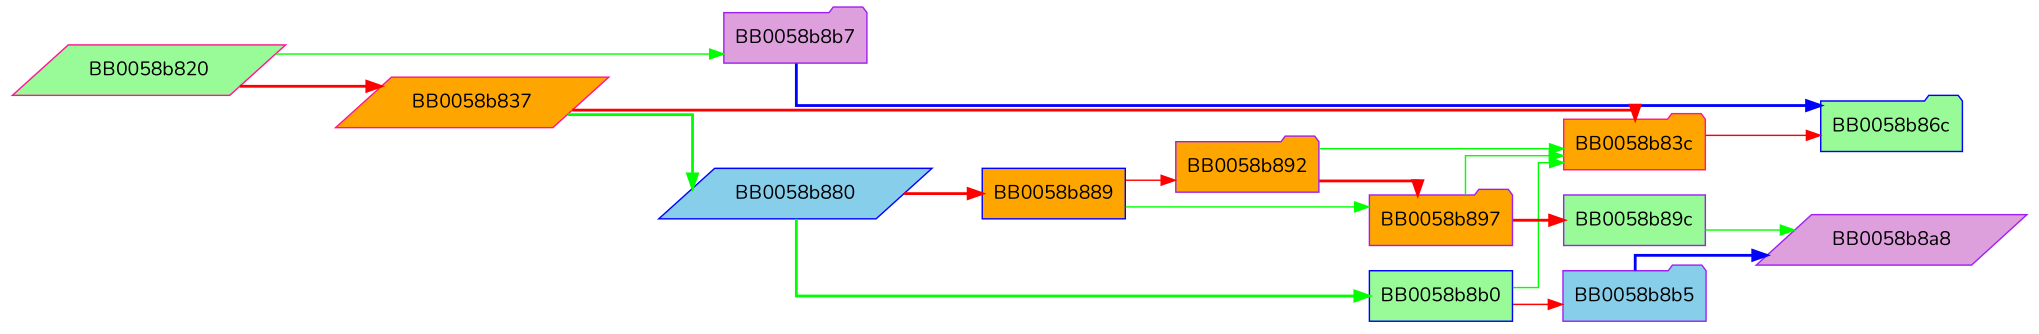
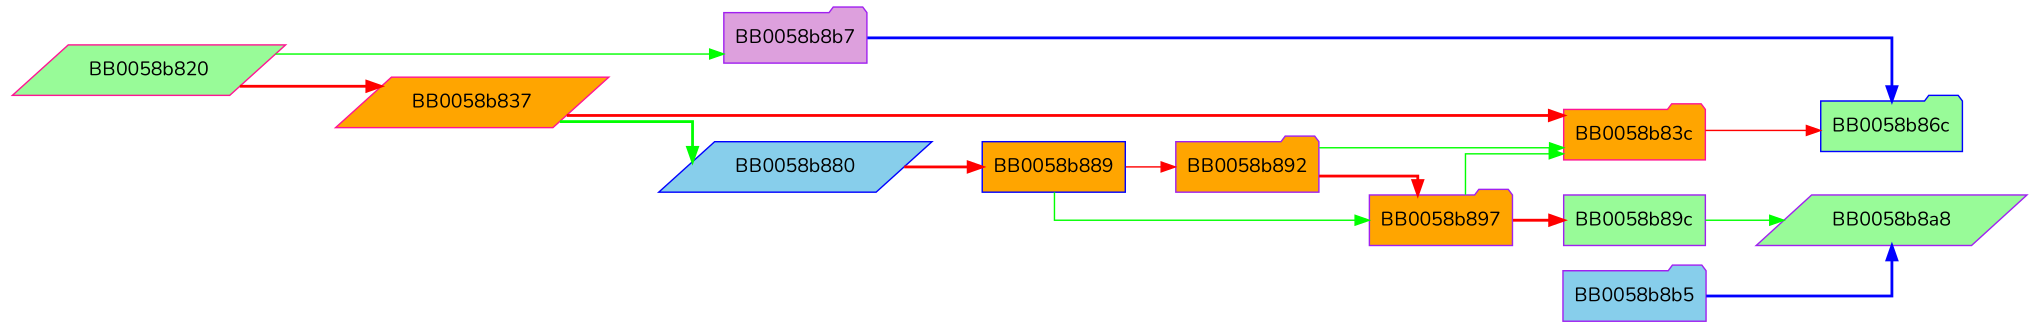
node "BB0058b8a8": fillcolor plum -> palegreen
node "BB0058b8b0": removed
